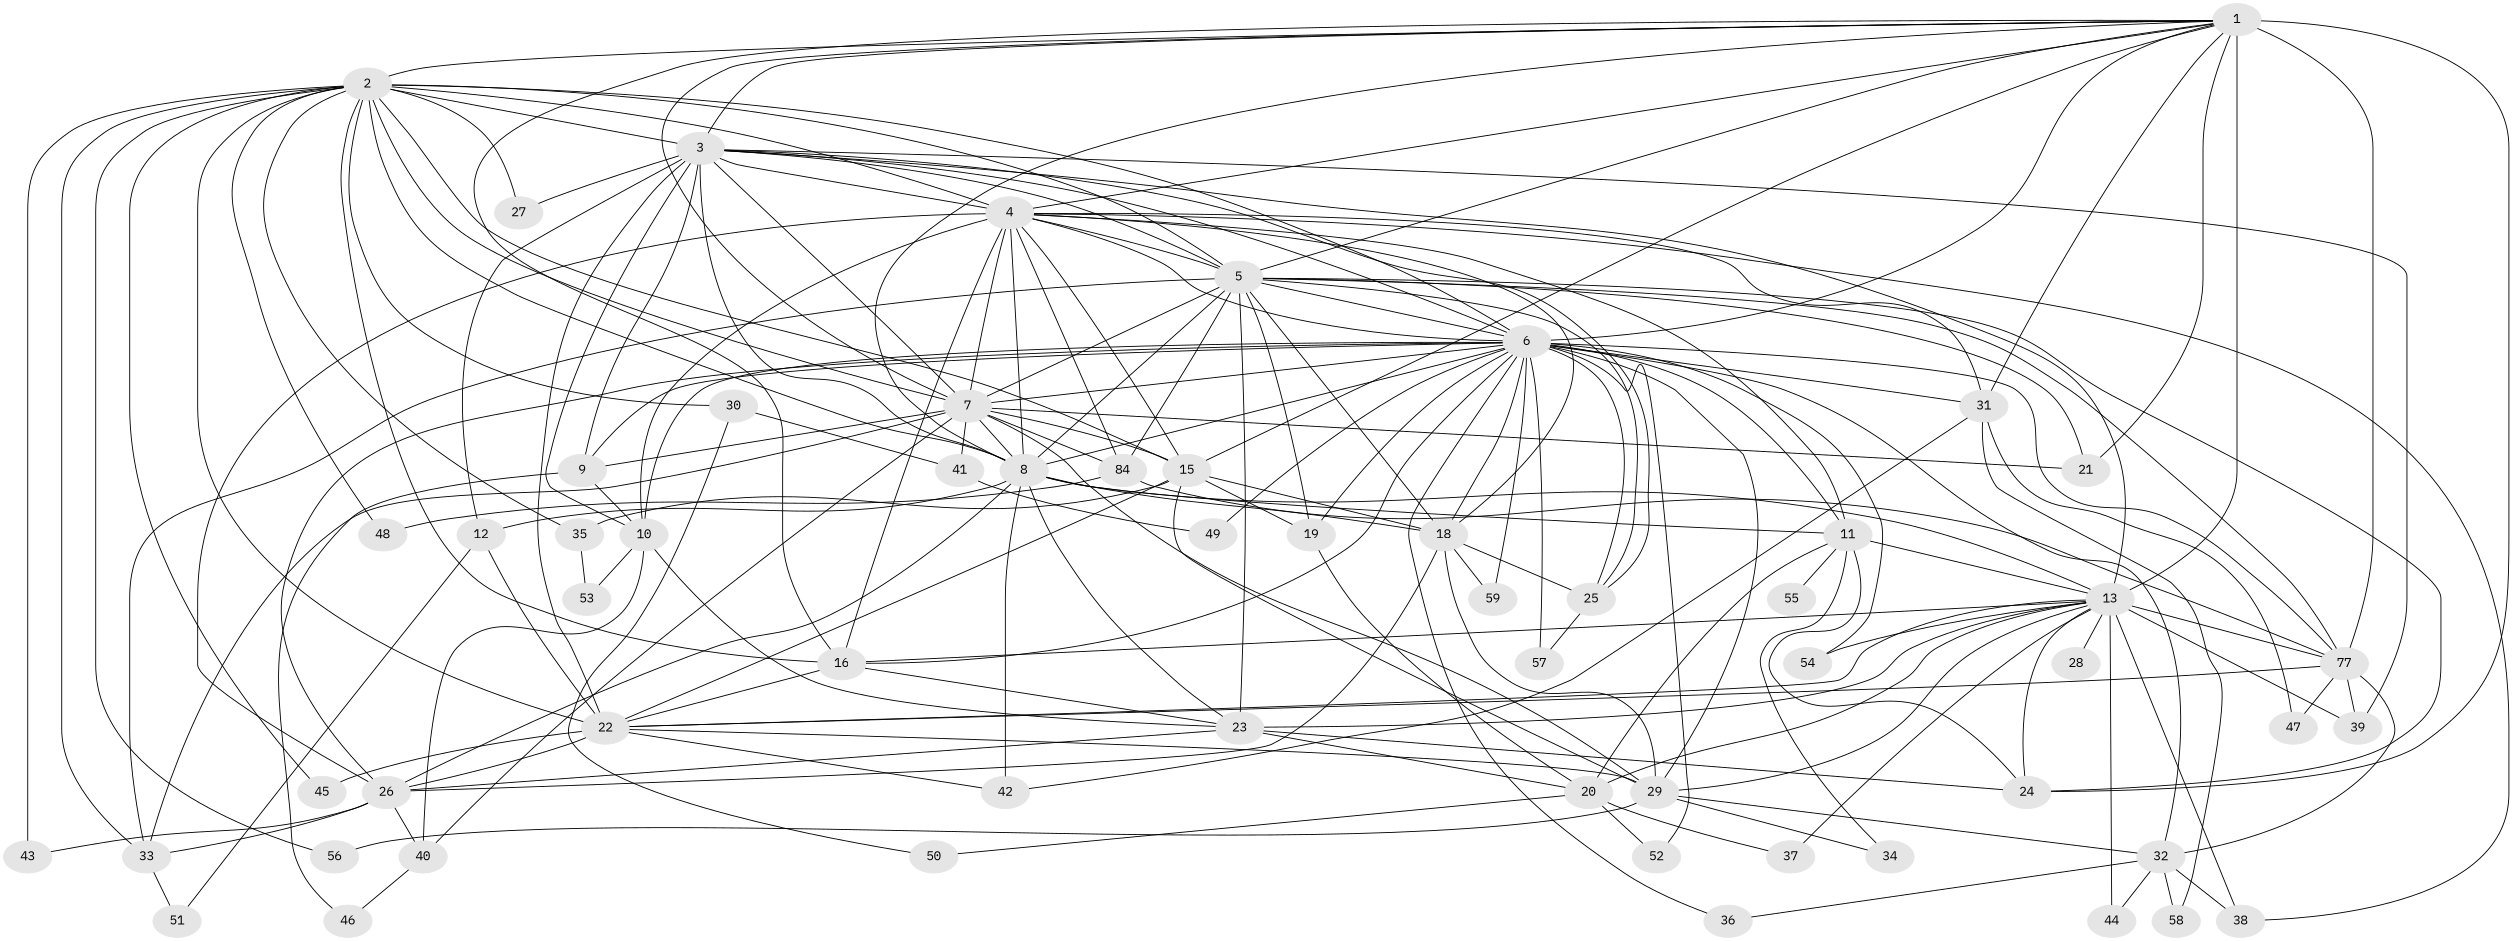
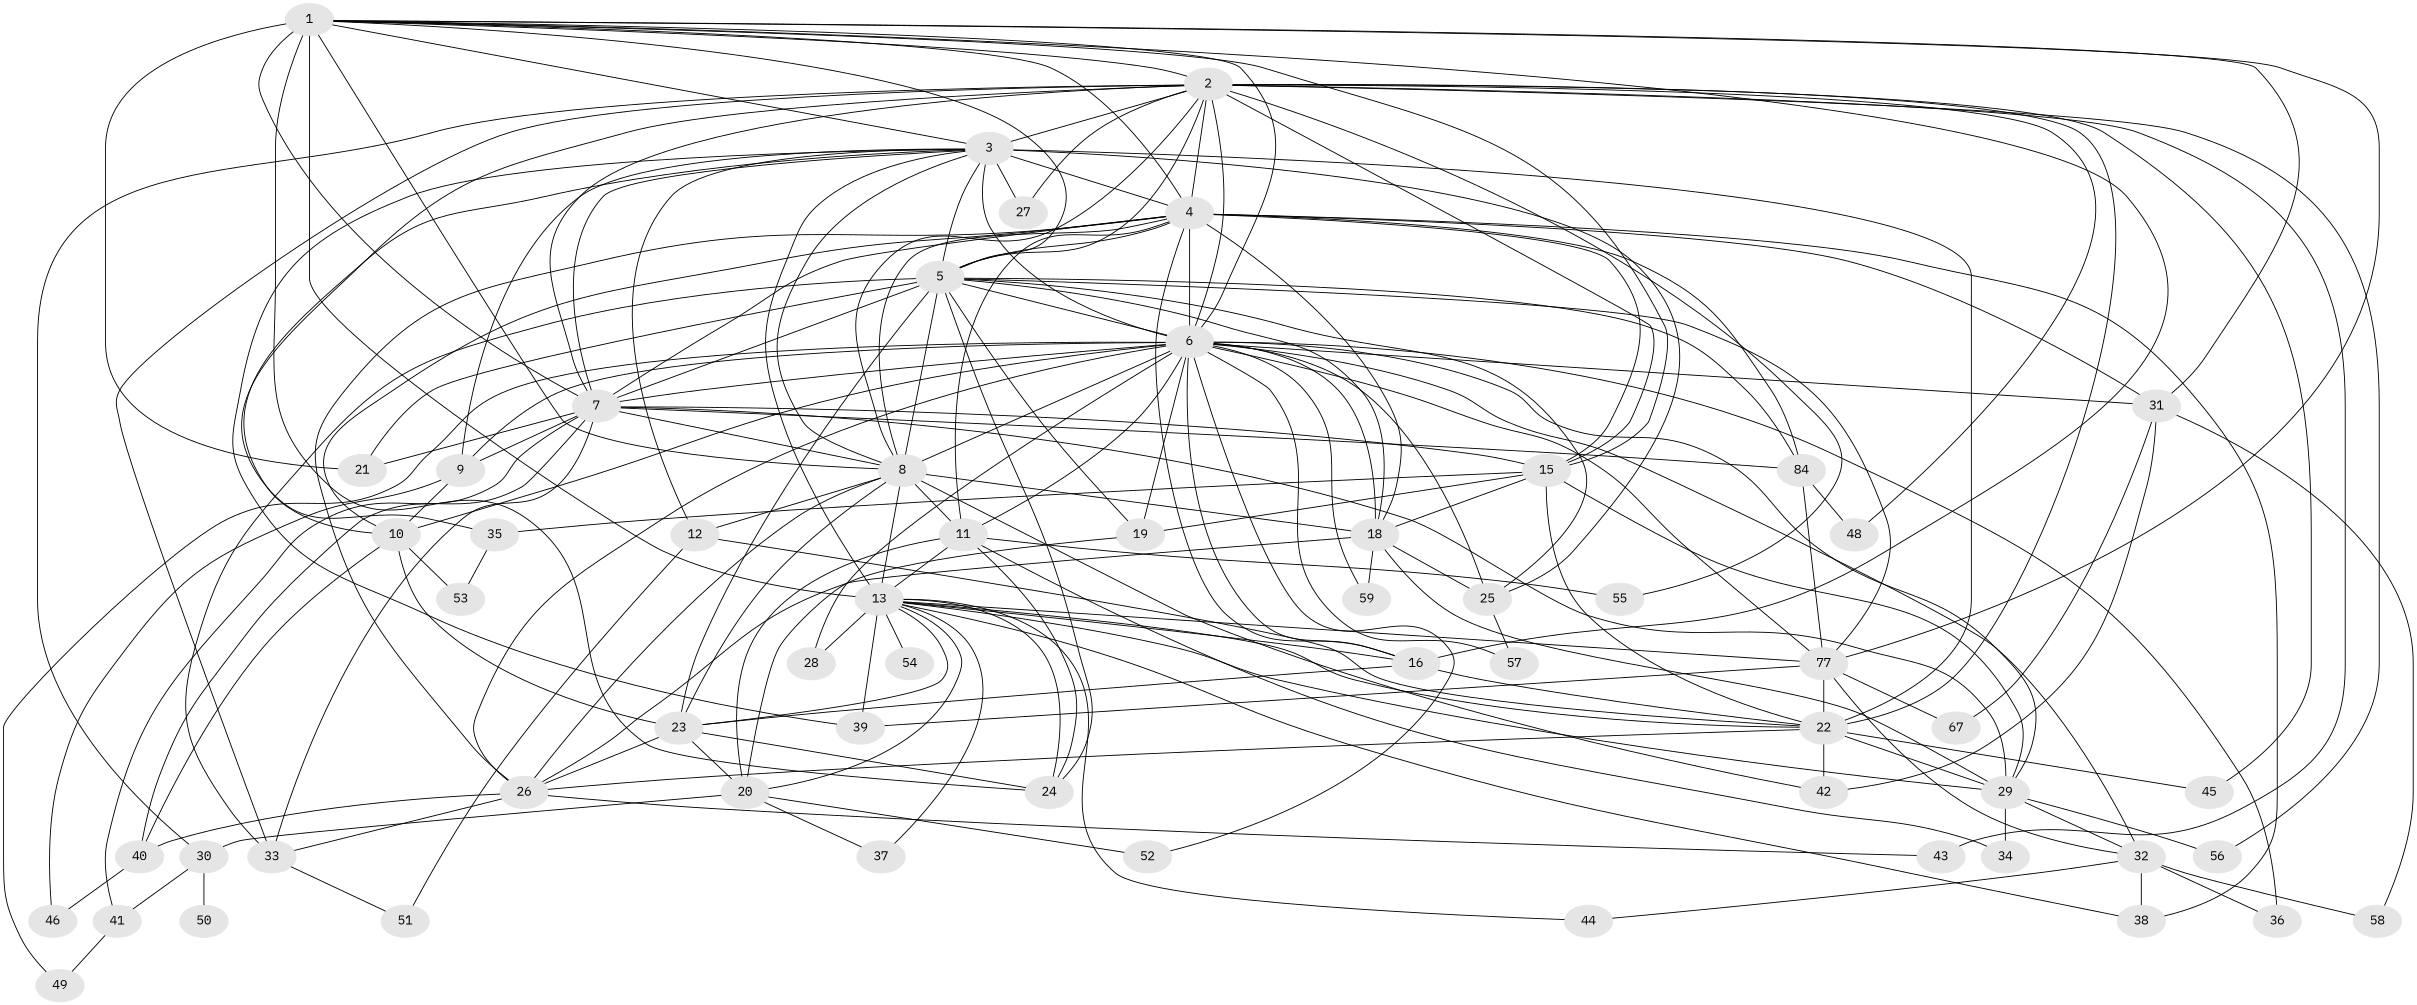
edge "6" -- "54": now "6" -- "28"
edge "2" -- "16": now "2" -- "55"
node "47": label "47" -> "67"
edge "20" -- "50": now "20" -- "30"
